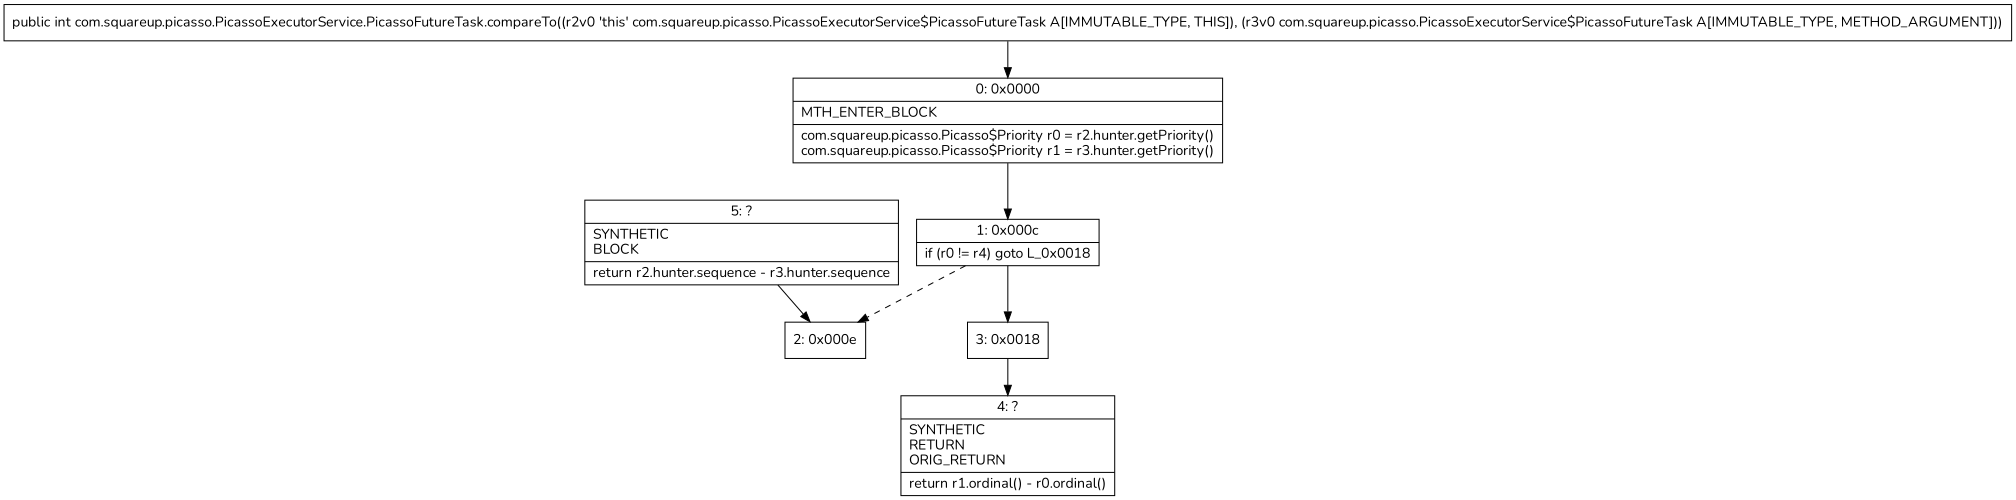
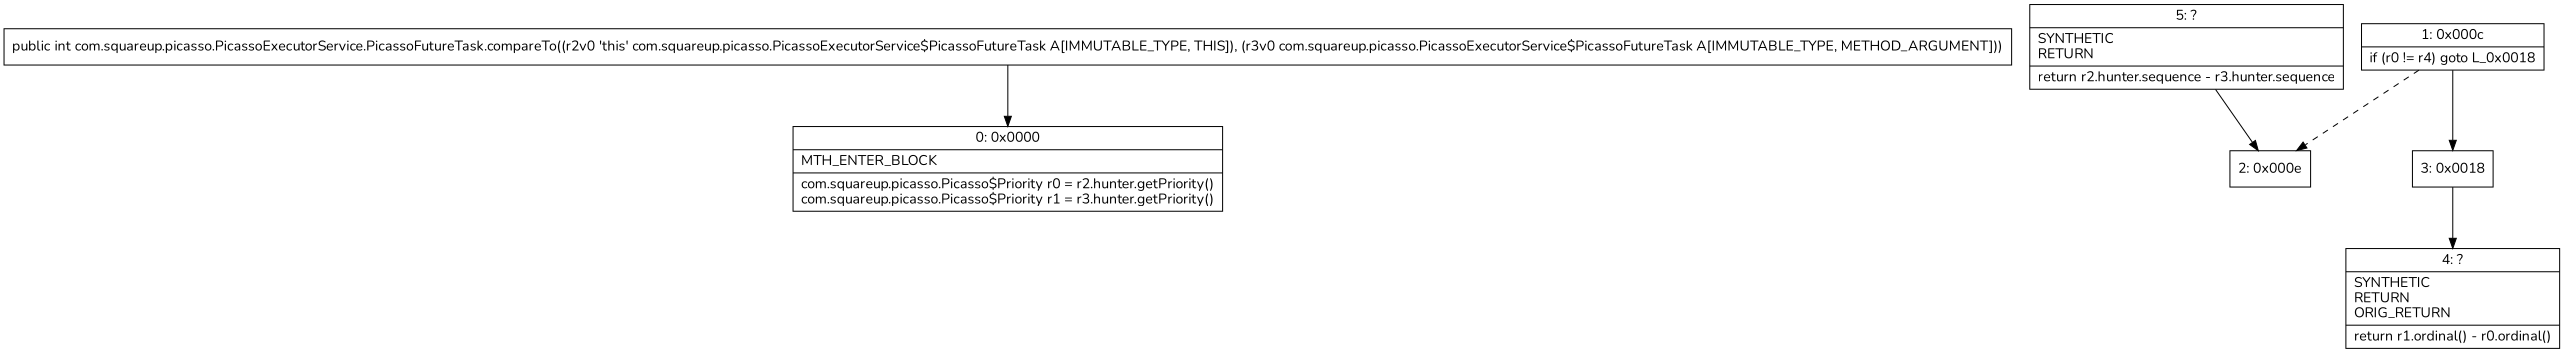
edge "0: 0x0000" -> "1: 0x000c": removed
node "5: ?": text "BLOCK" -> "RETURN"
